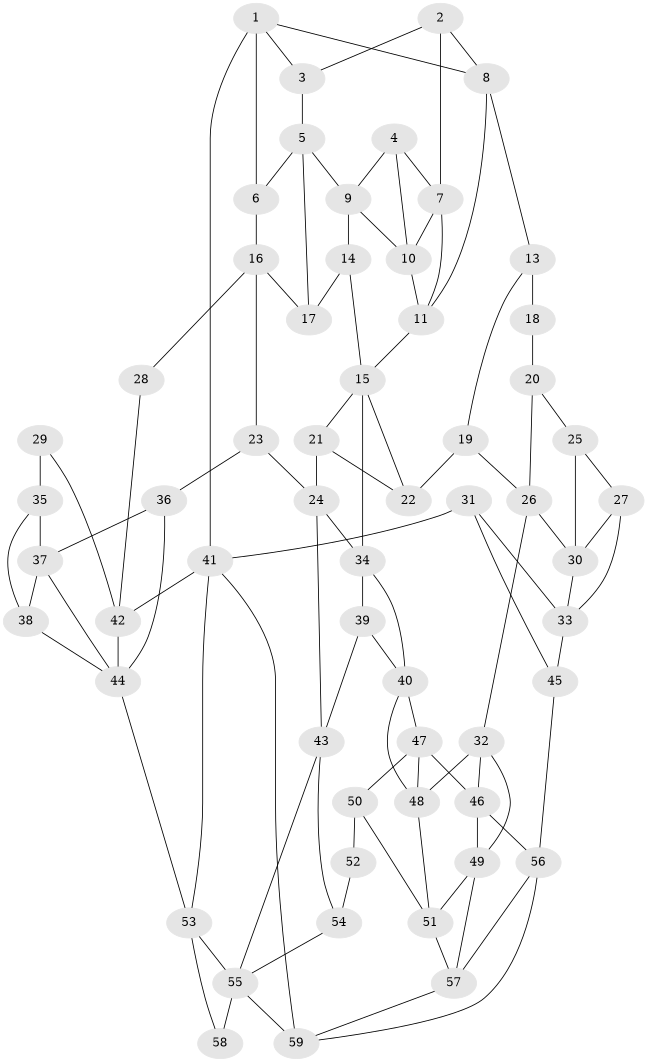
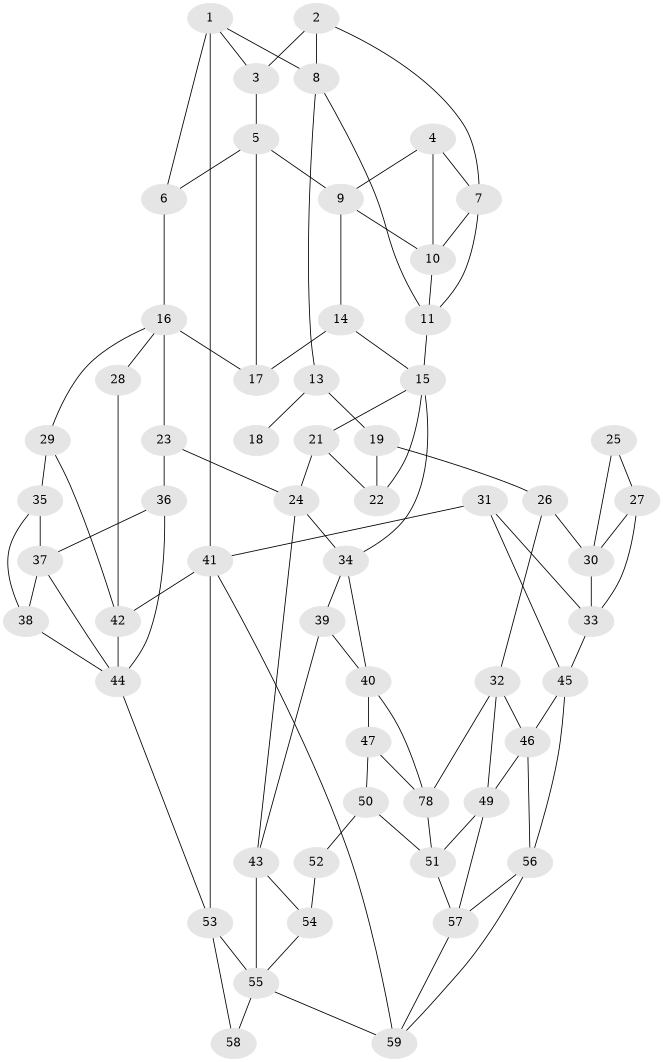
edge "16" -- "29": added
node "20": removed
edge "47" -- "46": now "45" -- "46"
node "48": label "48" -> "78"
